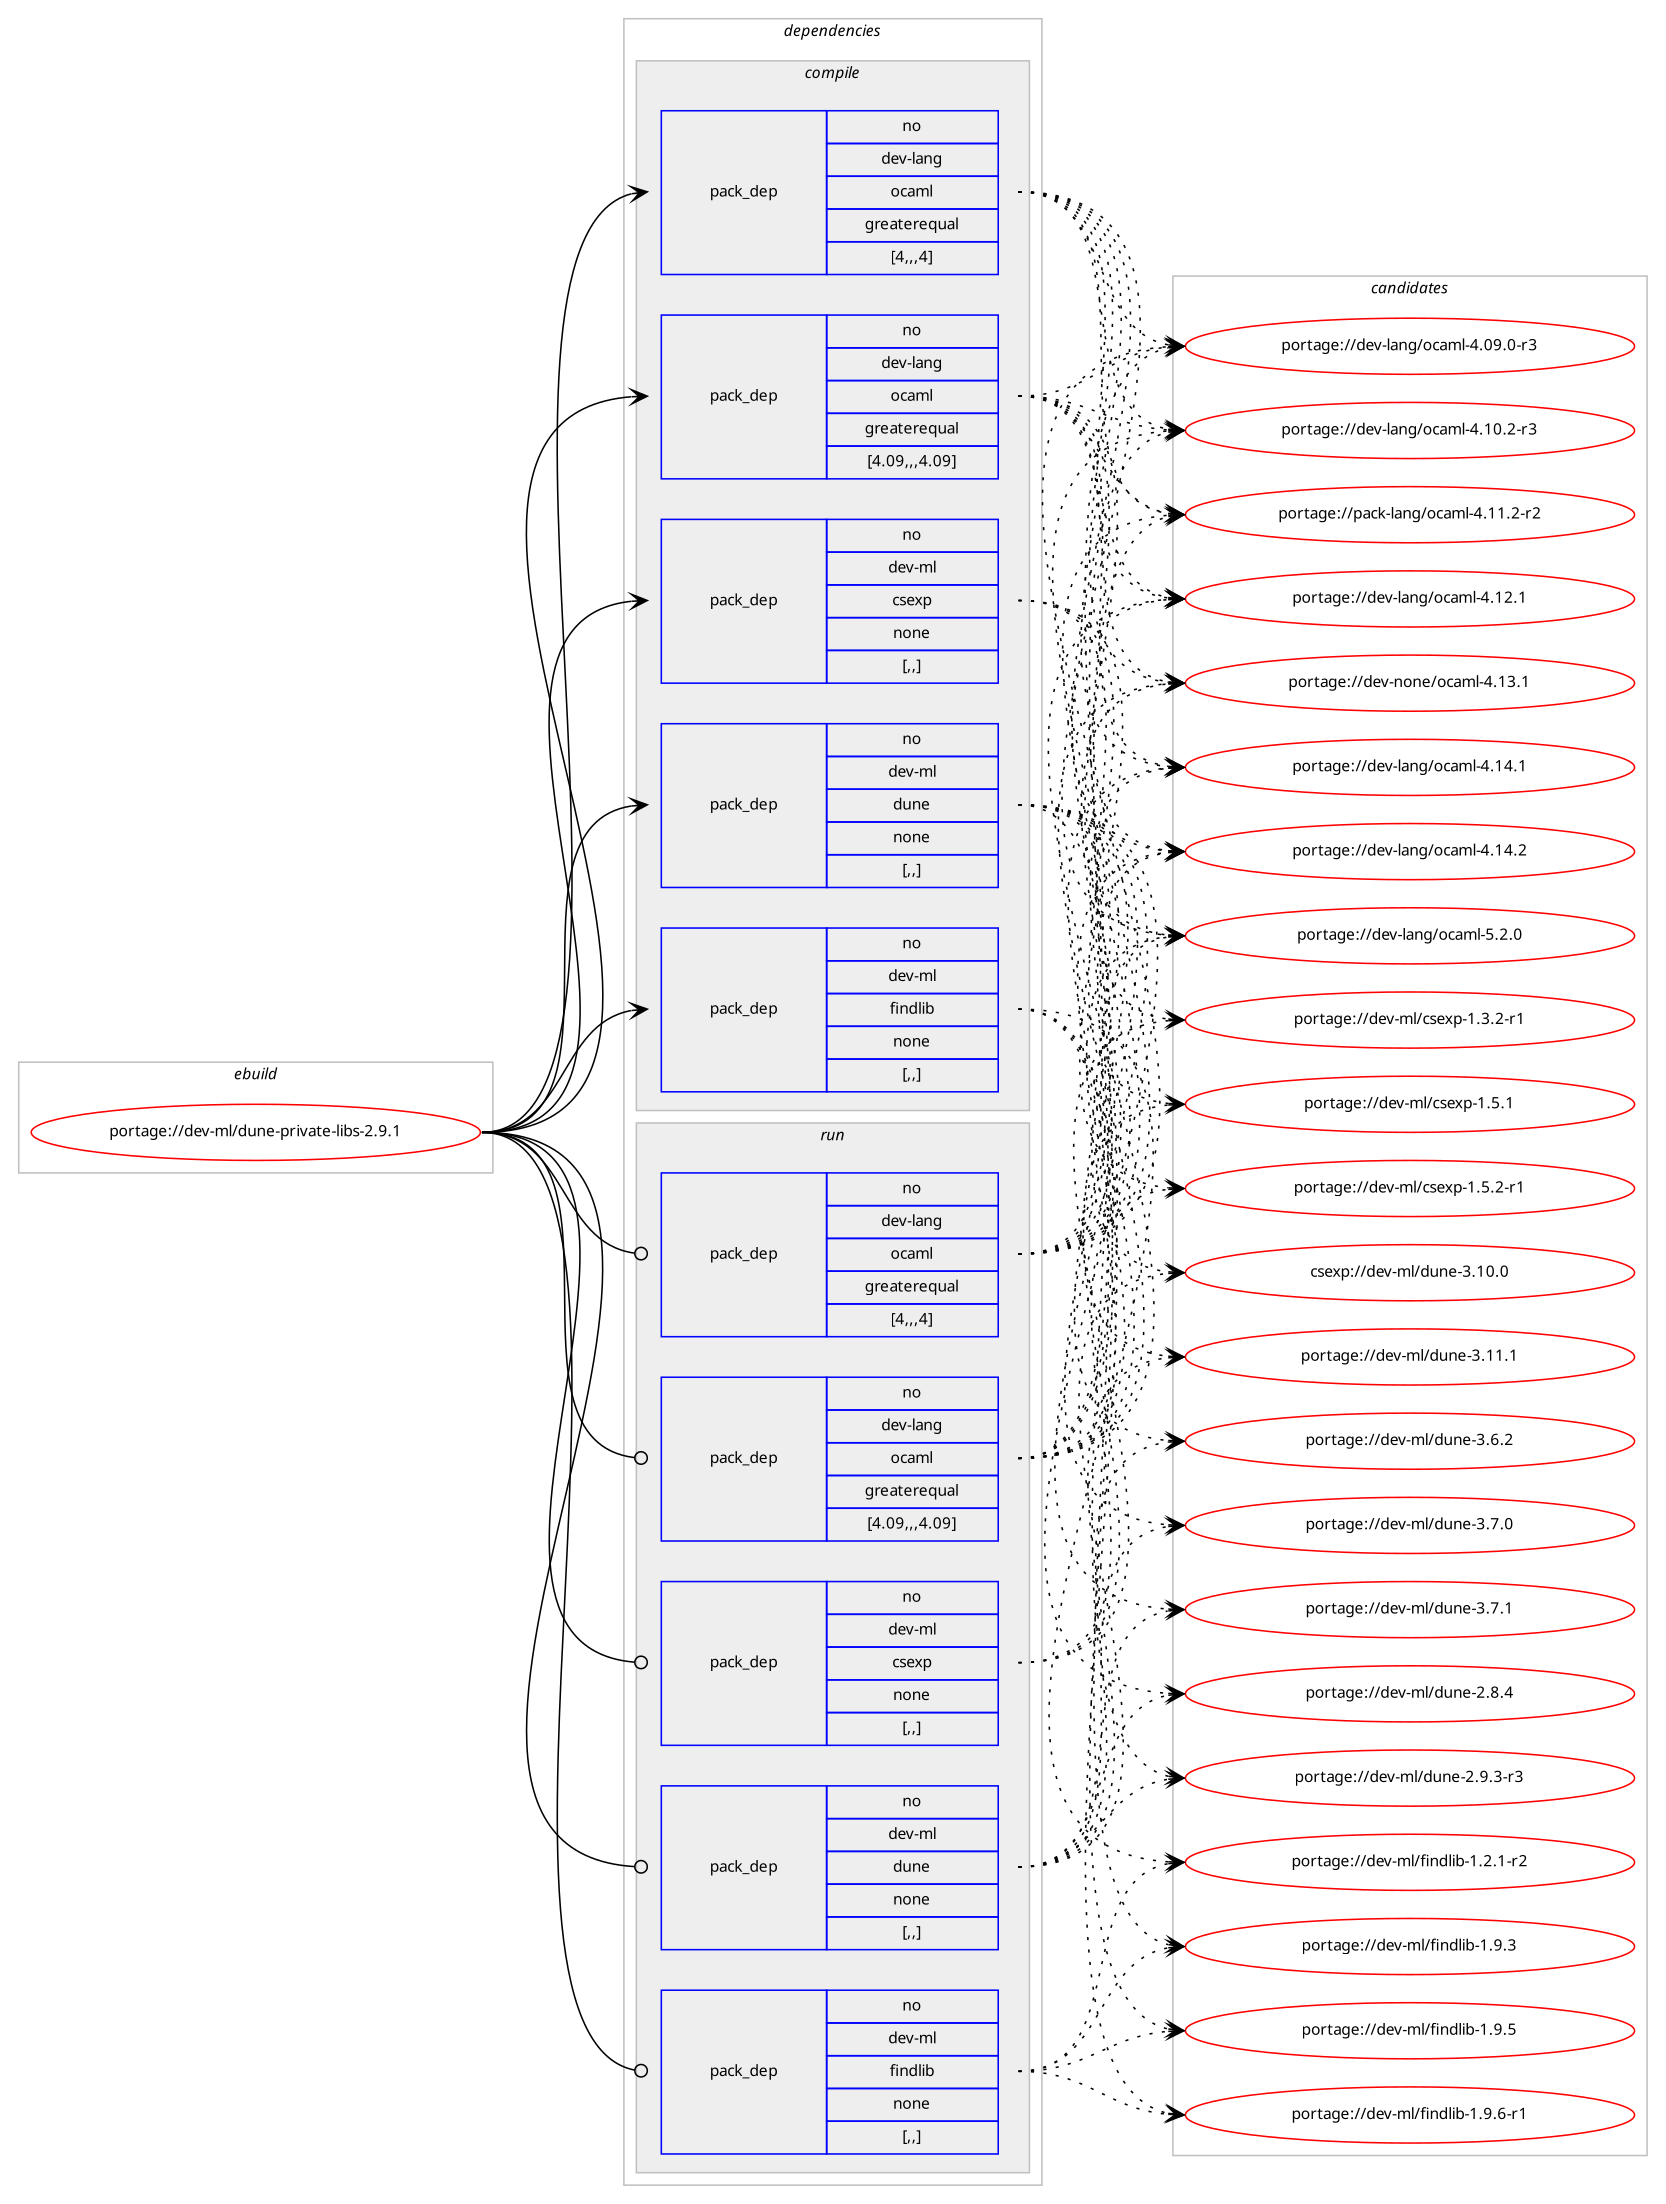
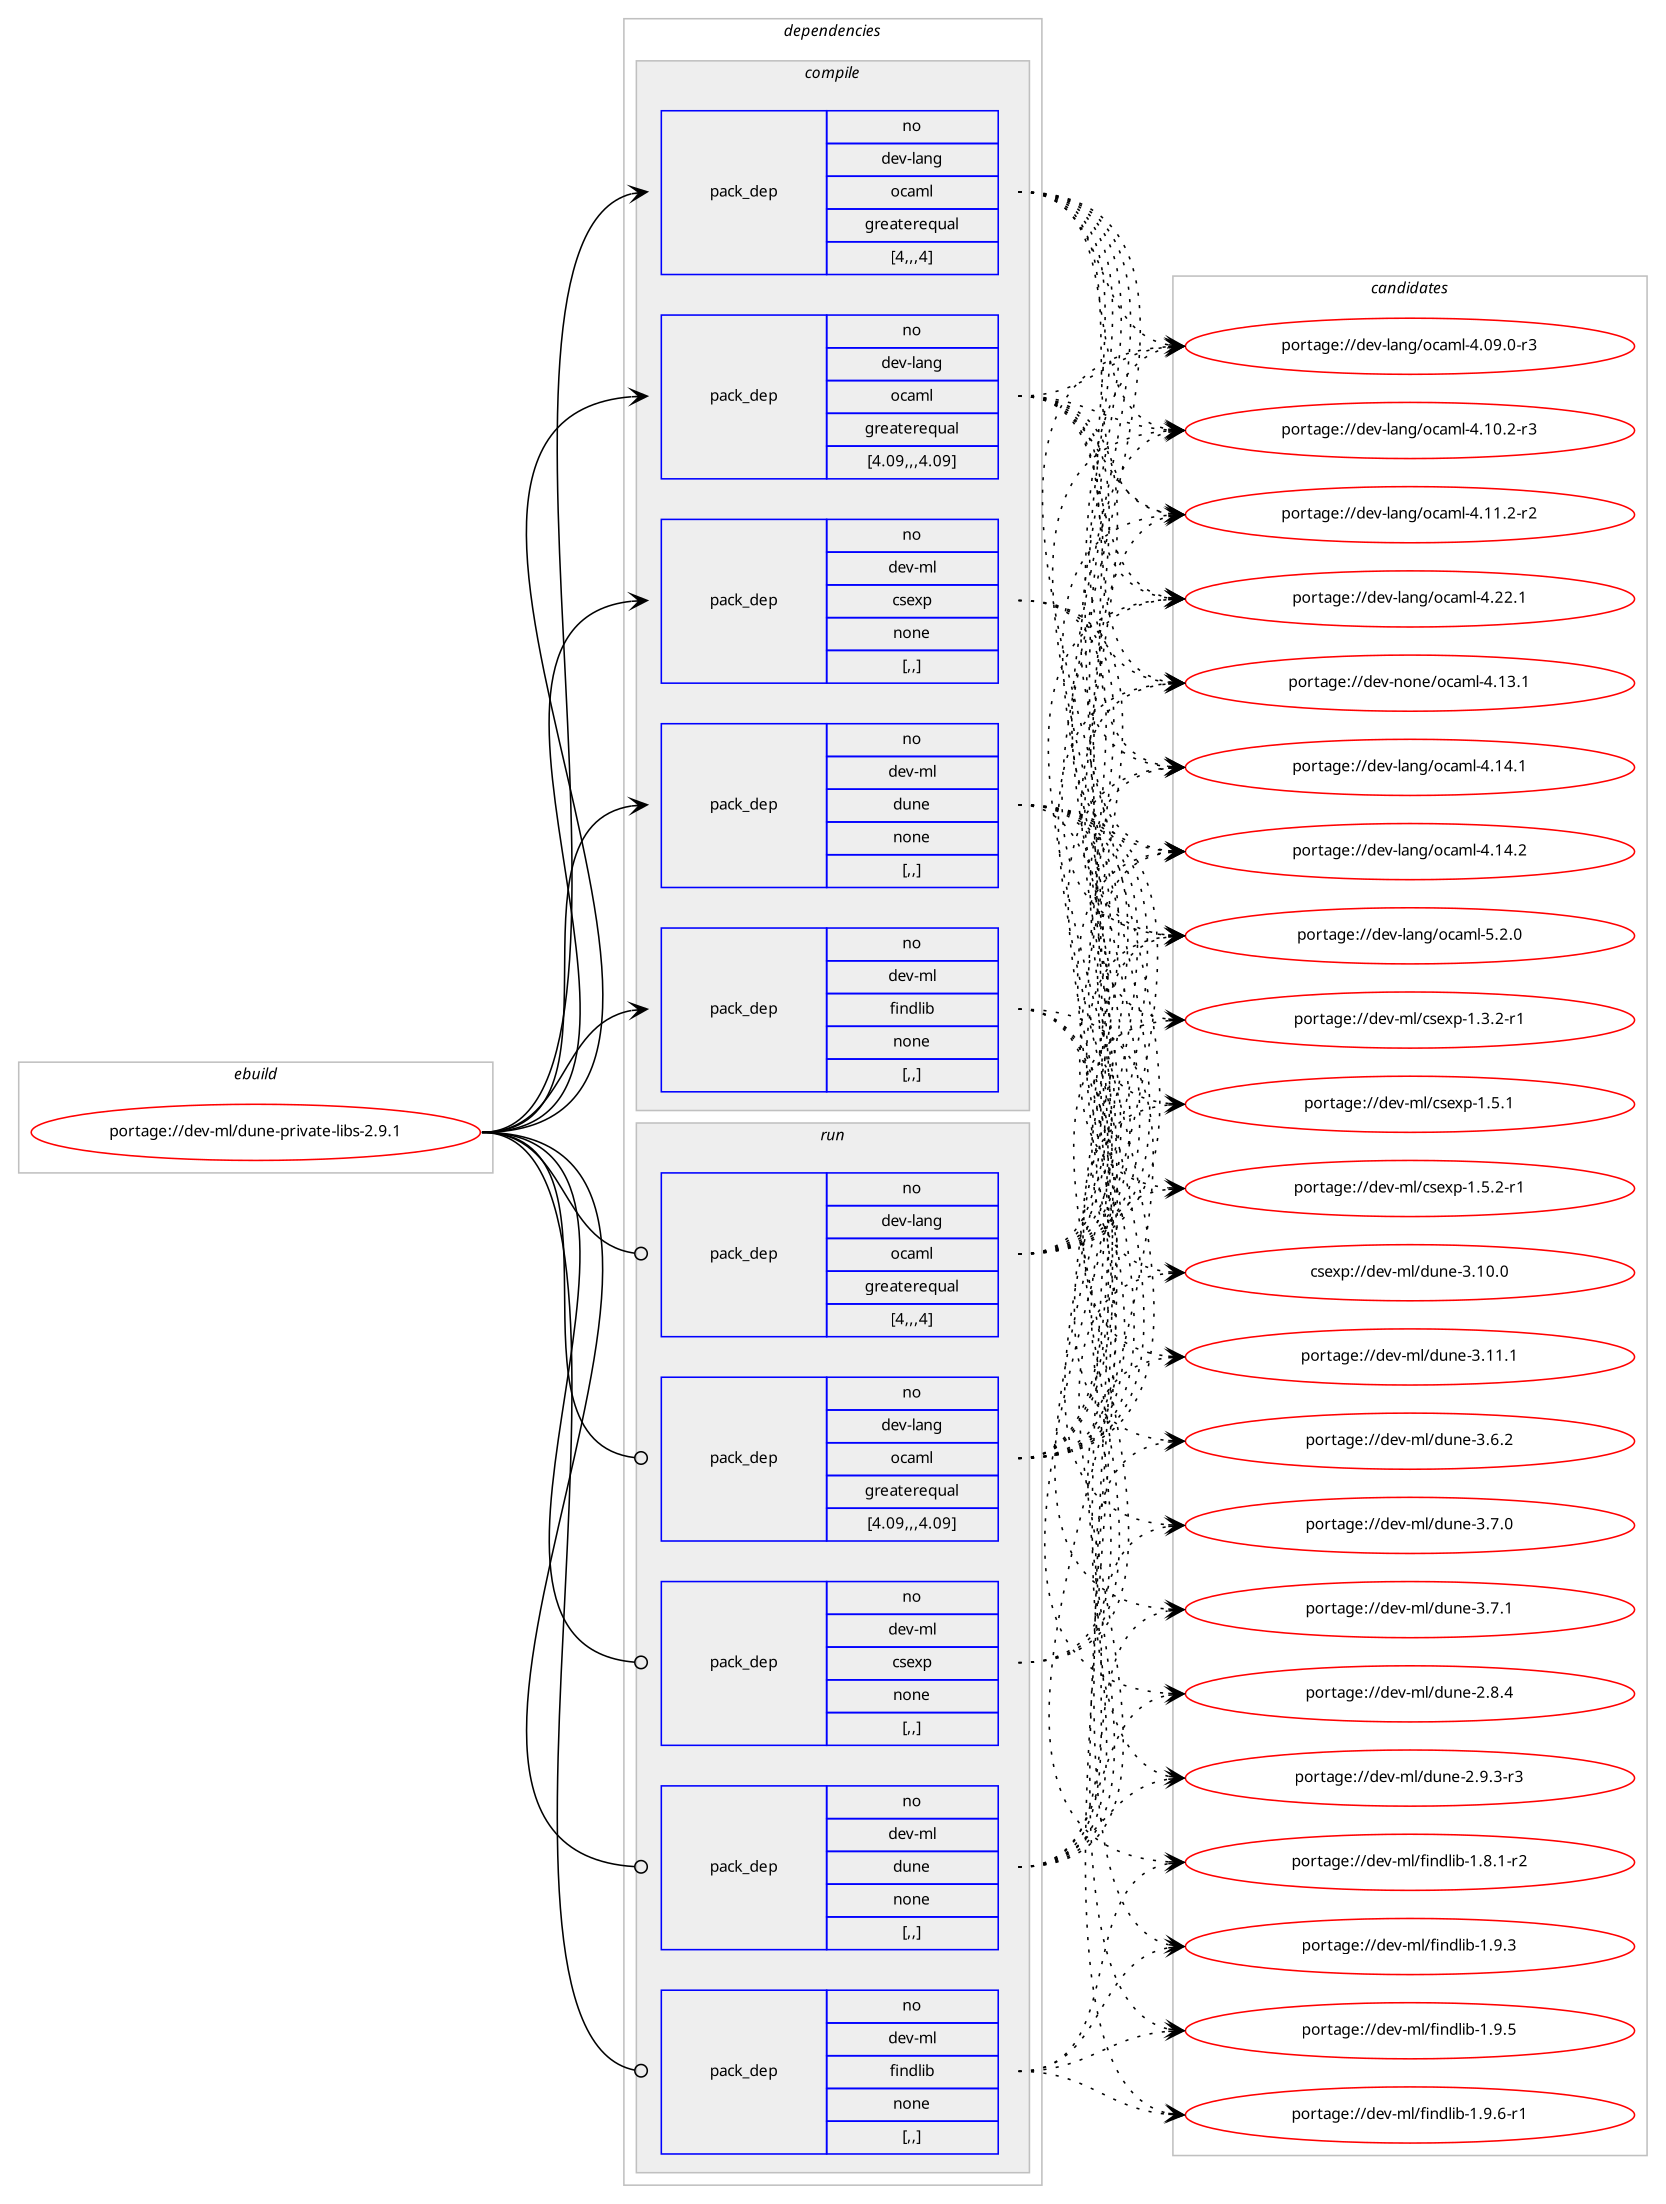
node "portage://pack-lang/ocaml-4.11.2-r2": label "portage://pack-lang/ocaml-4.11.2-r2" -> "portage://dev-lang/ocaml-4.11.2-r2"
node "portage://dev-lang/ocaml-4.12.1": label "portage://dev-lang/ocaml-4.12.1" -> "portage://dev-lang/ocaml-4.22.1"
node "portage://dev-ml/findlib-1.2.1-r2": label "portage://dev-ml/findlib-1.2.1-r2" -> "portage://dev-ml/findlib-1.8.1-r2"
